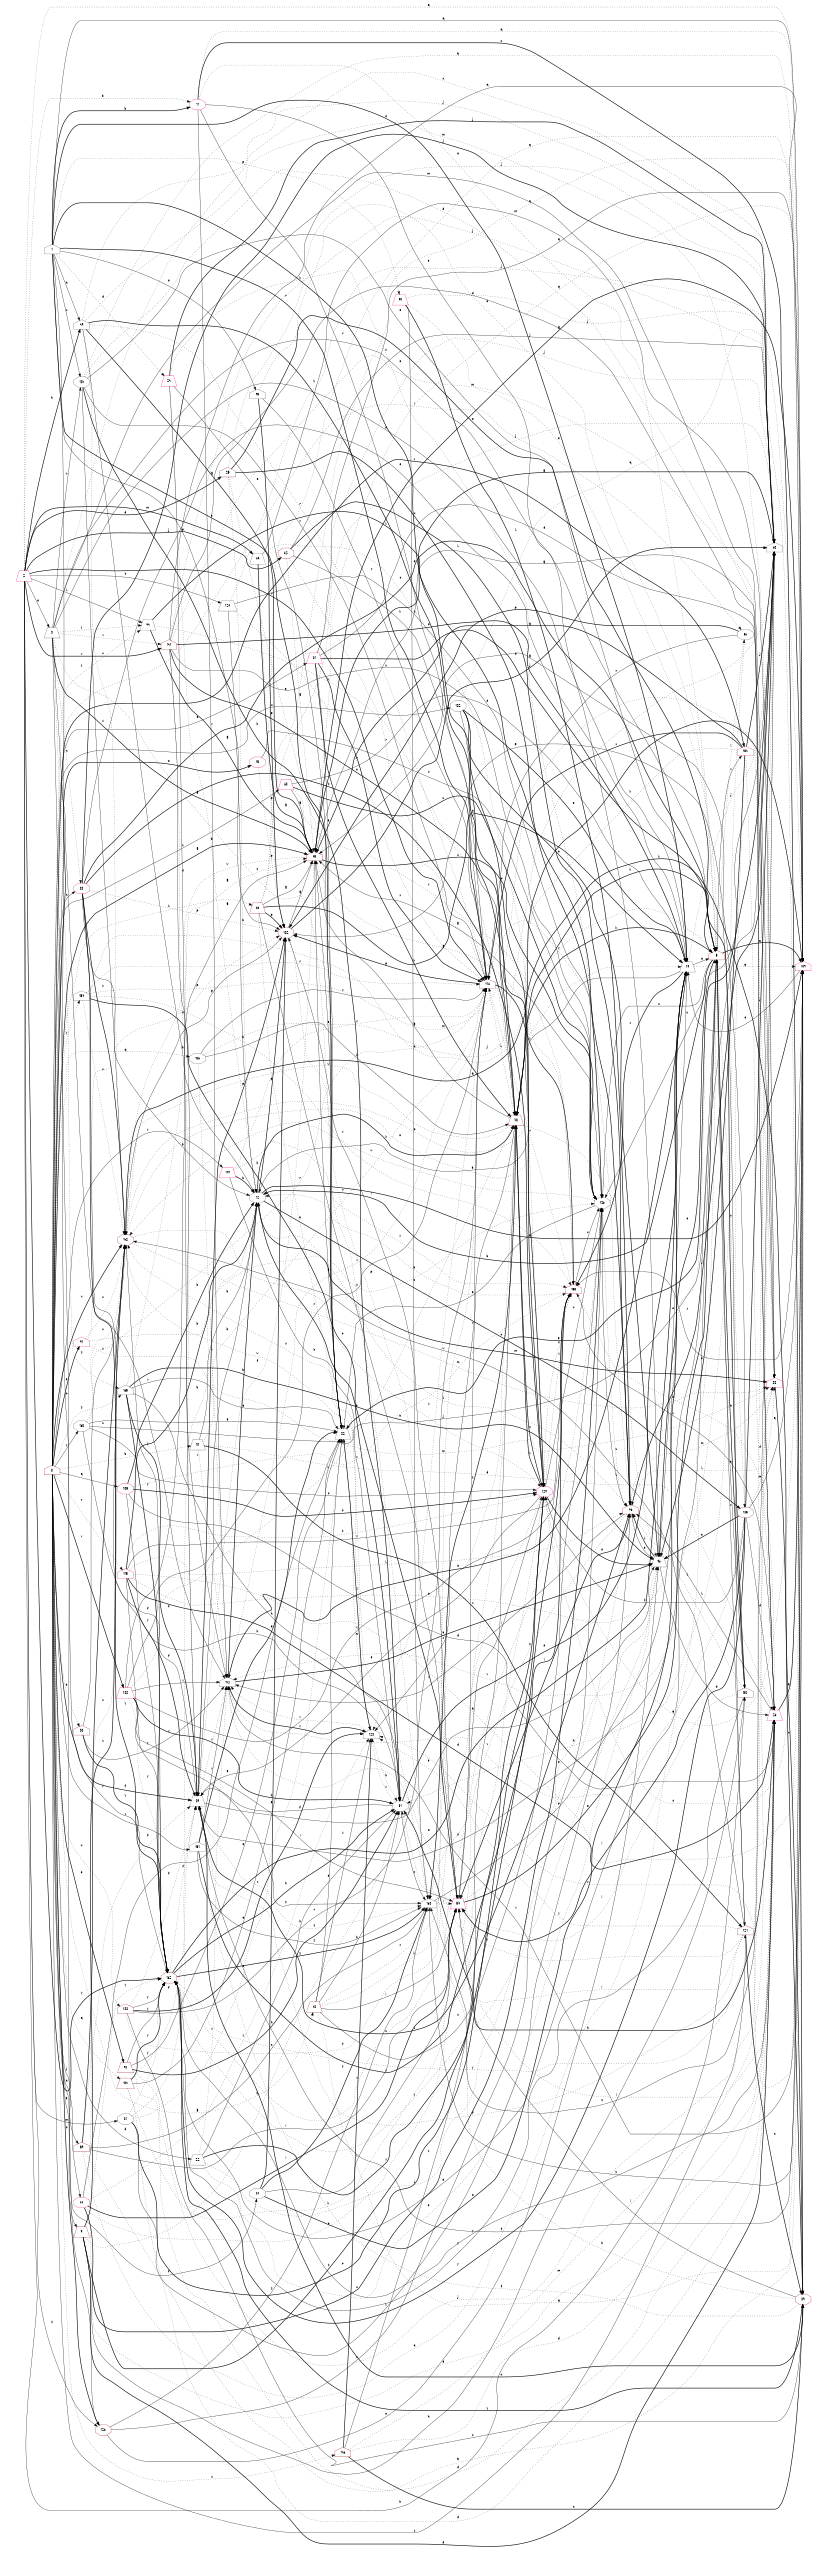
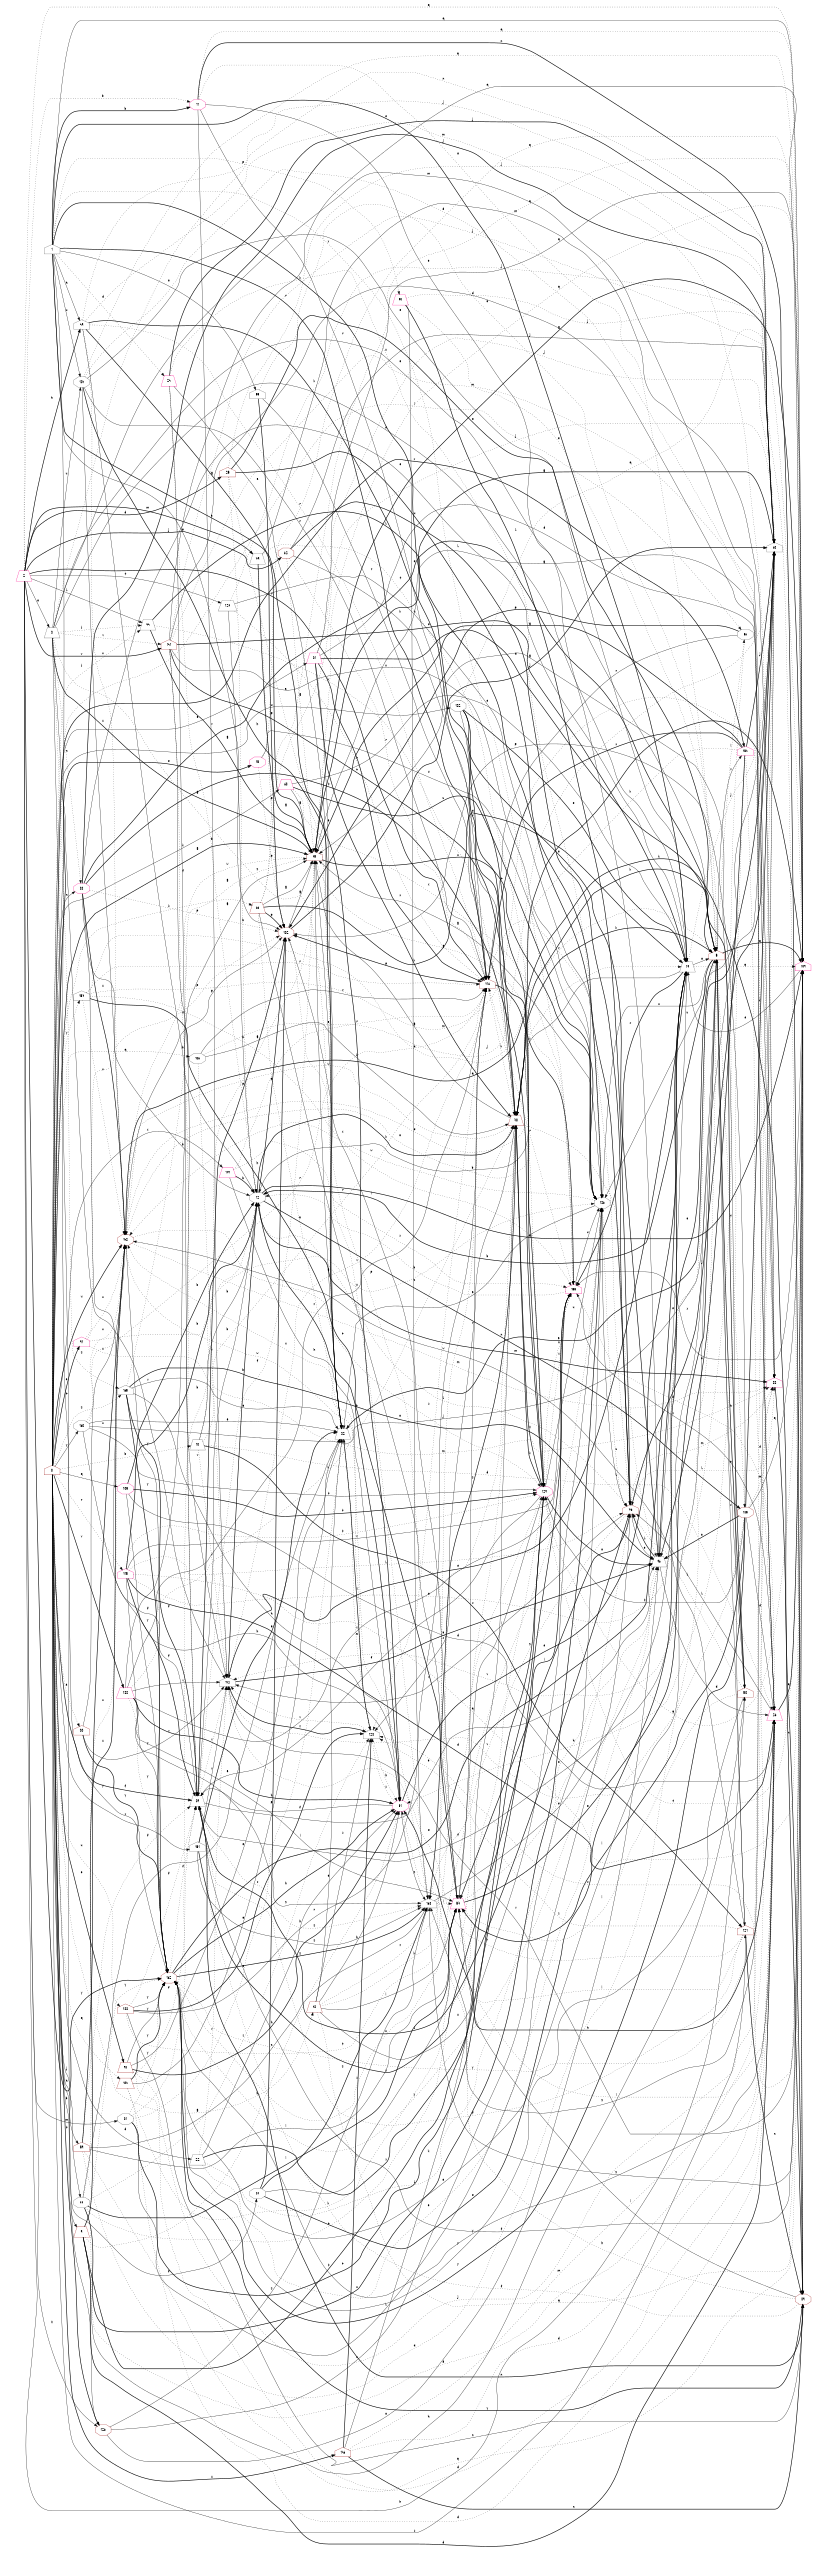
node "95": label "95" -> "55"
edge "10" -> "45": added, label "g"
edge "88" -> "162": removed, label "y"
edge "105" -> "155": now "1" -> "155"
node "51": color gray40 -> deeppink
edge "0" -> "146": style dotted -> bold
node "47": color deeppink -> gray40
